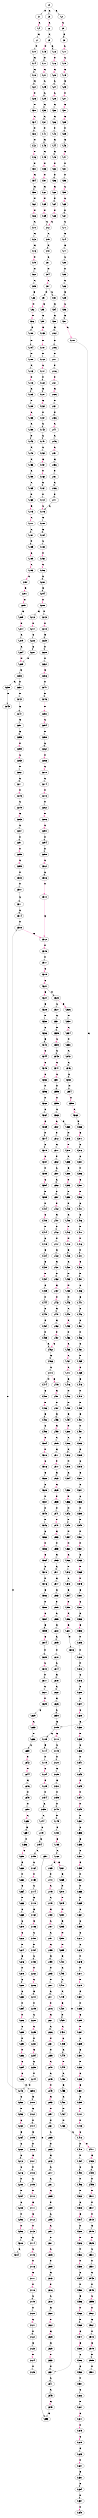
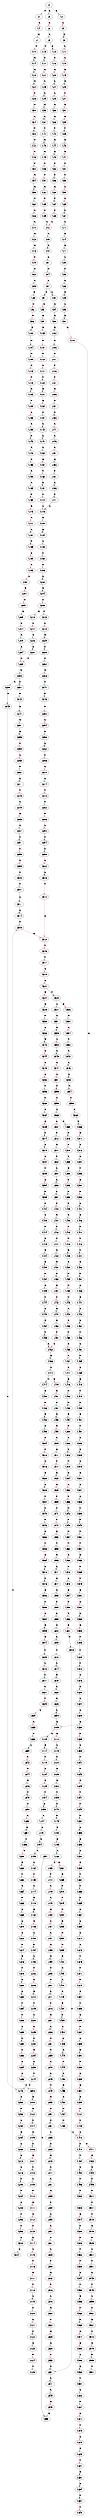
edge "S524" -> "S530": added, label "G"
edge "S502" -> "S508": removed, label "C"
